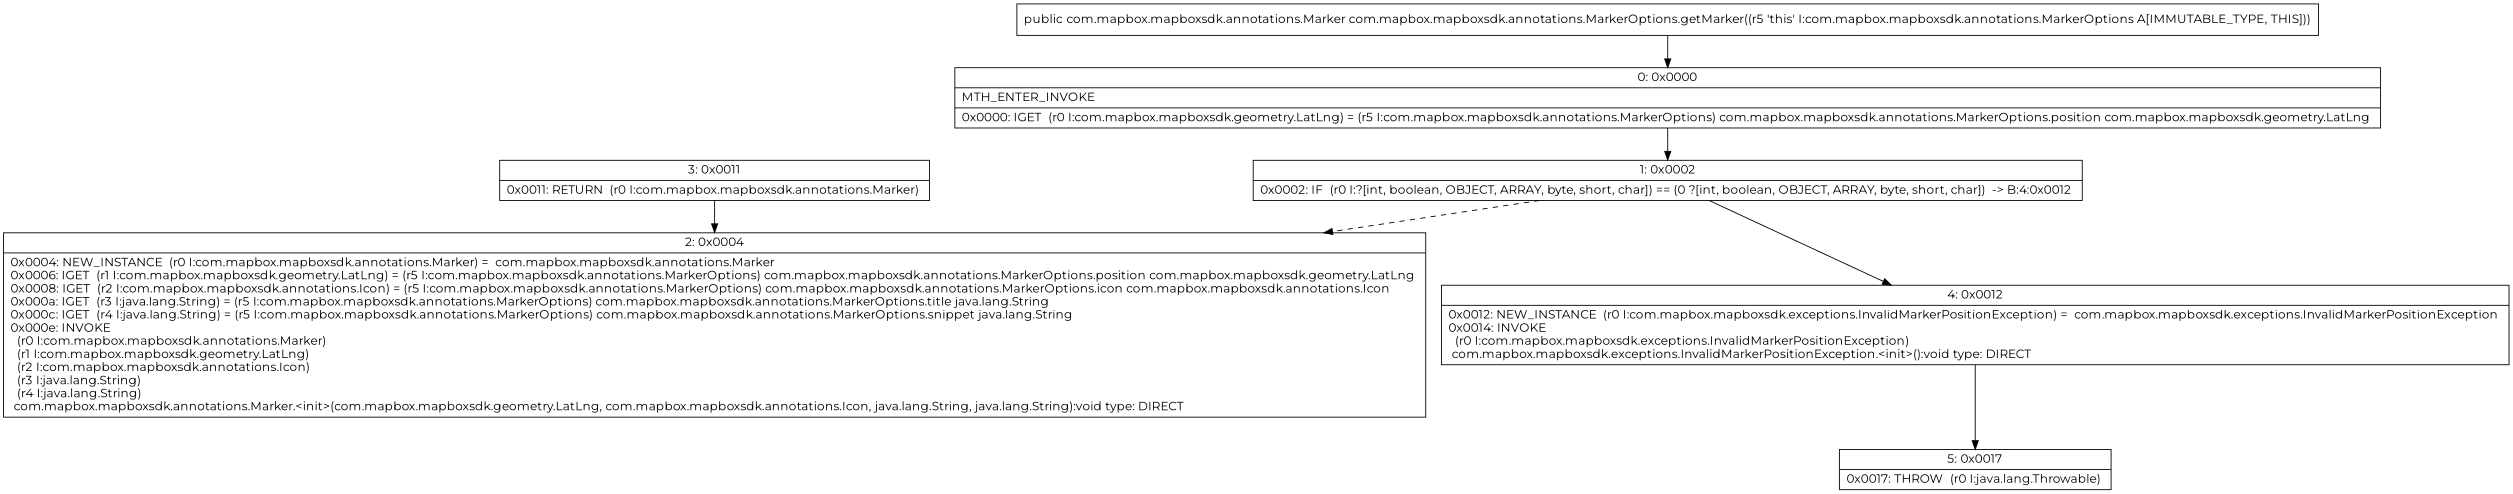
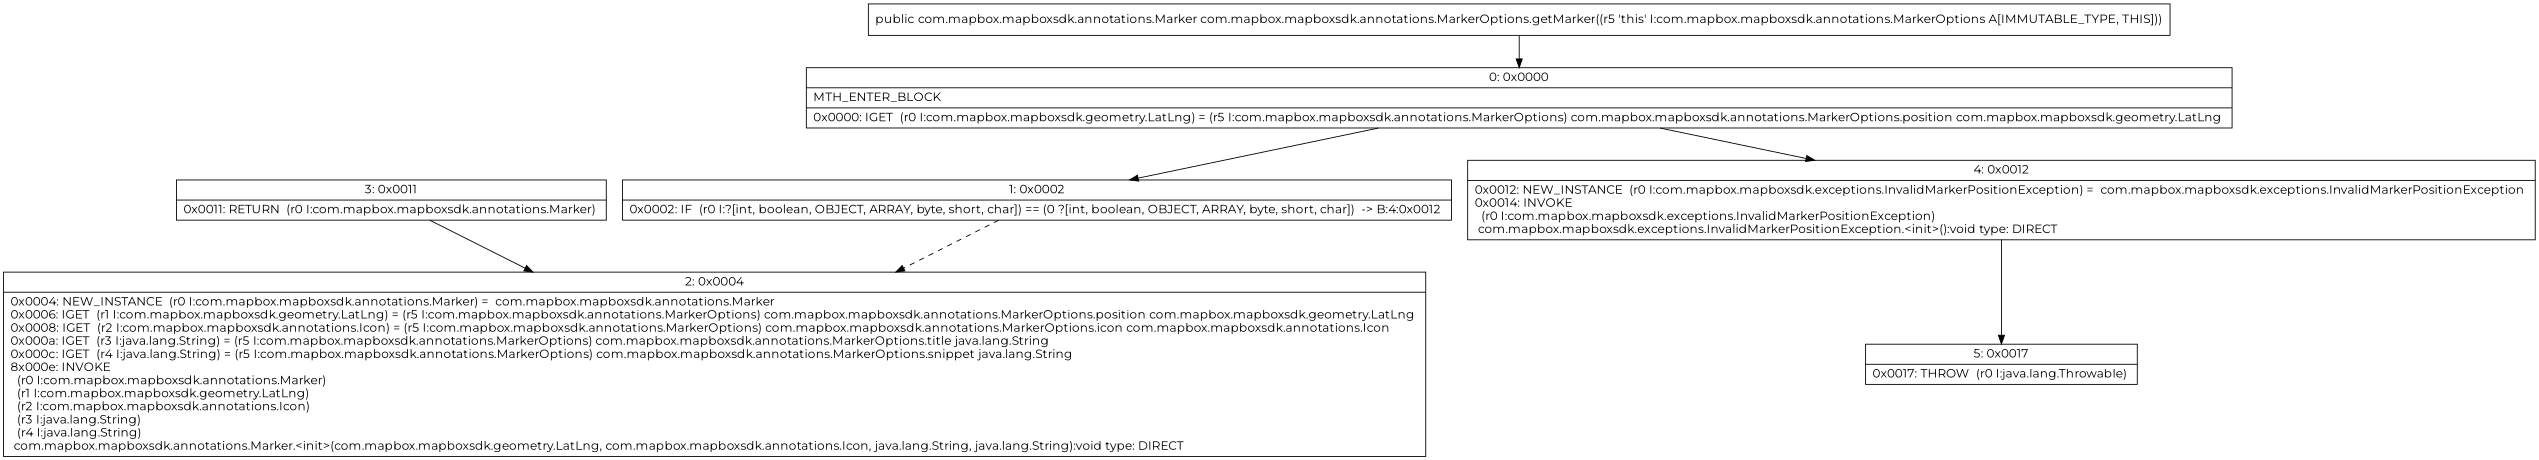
node "0: 0x0000": text "MTH_ENTER_INVOKE" -> "MTH_ENTER_BLOCK"
edge "1: 0x0002" -> "4: 0x0012": now "0: 0x0000" -> "4: 0x0012"
node "2: 0x0004": text "0x000e: INVOKE" -> "8x000e: INVOKE"
